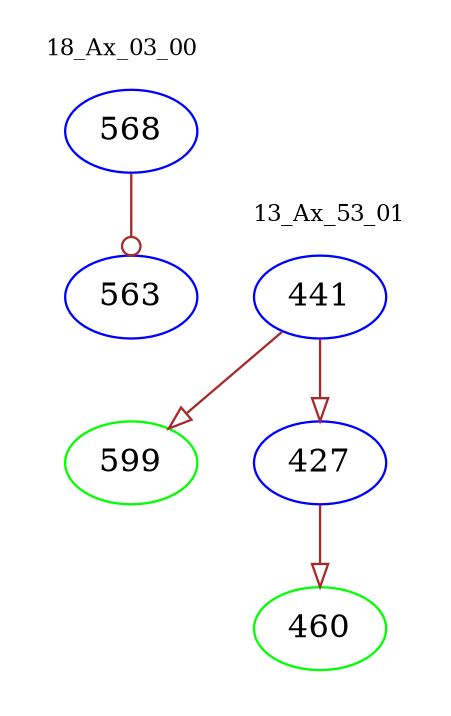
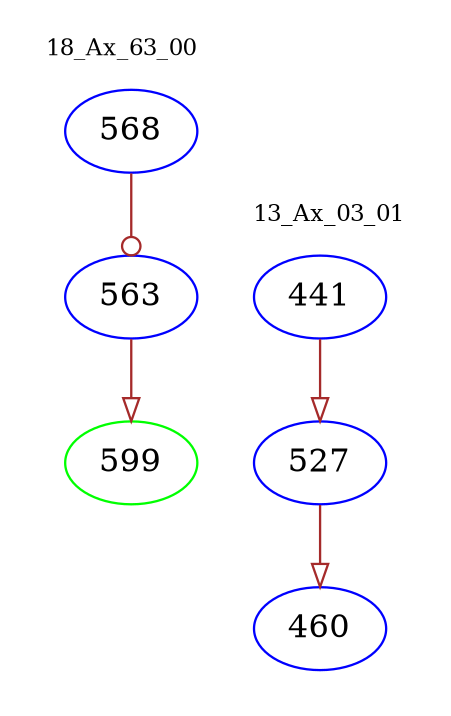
cluster "18_Ax_03_00": label "18_Ax_03_00" -> "18_Ax_63_00"
cluster "13_Ax_53_01": label "13_Ax_53_01" -> "13_Ax_03_01"
edge "441" -> "599": now "563" -> "599"
node "427": label "427" -> "527"
node "460": color green -> blue
